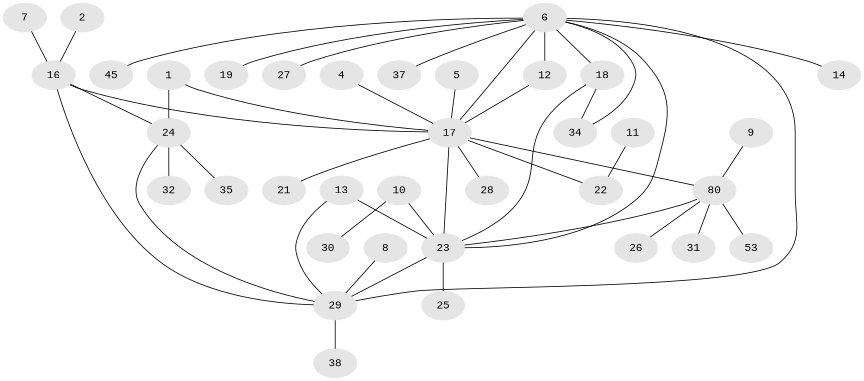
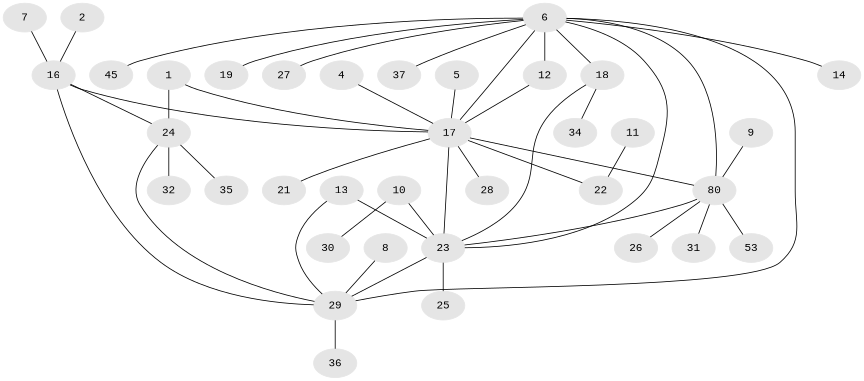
edge "6" -- "34": now "6" -- "80"
node "38": label "38" -> "36"
